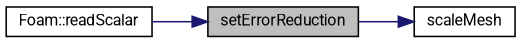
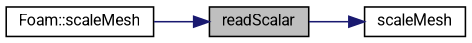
node "Foam::readScalar": label "Foam::readScalar" -> "Foam::scaleMesh"
node "setErrorReduction": label "setErrorReduction" -> "readScalar"
